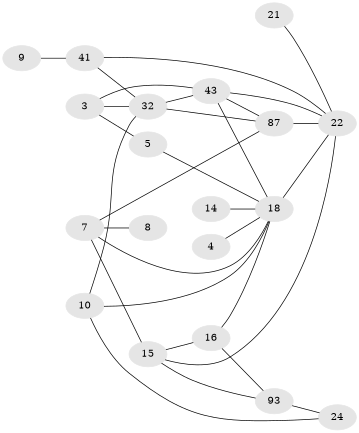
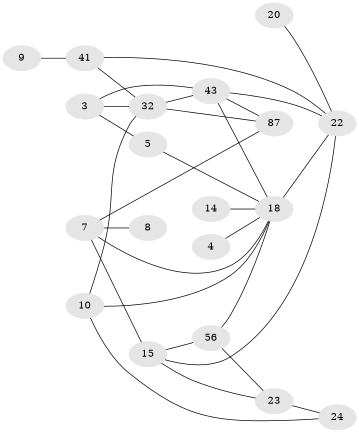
node "21": label "21" -> "20"
edge "87" -- "22": removed
node "16": label "16" -> "56"
node "93": label "93" -> "23"
